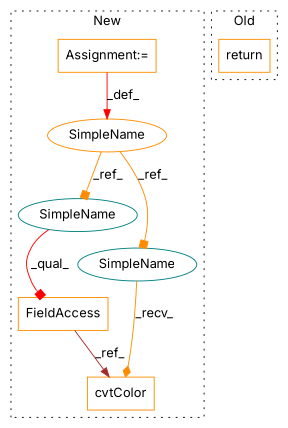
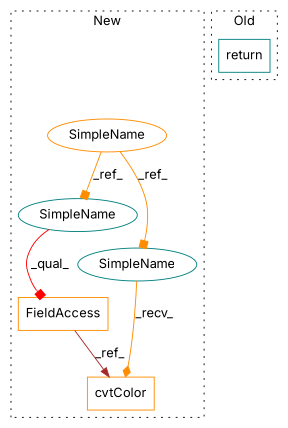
node "Assignment:=": removed
node "return": color darkorange -> teal
